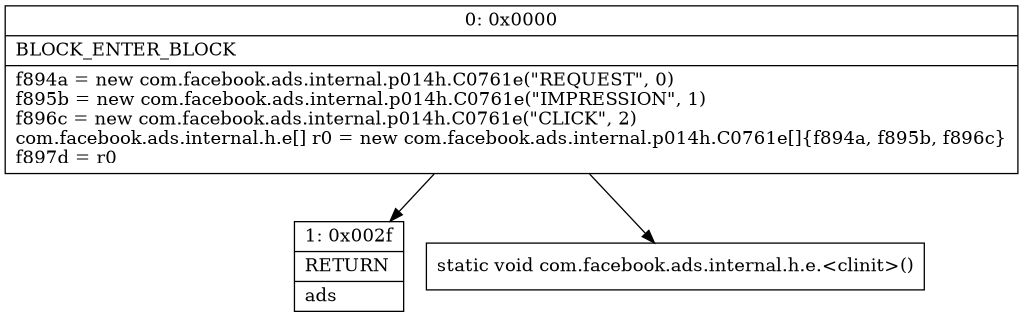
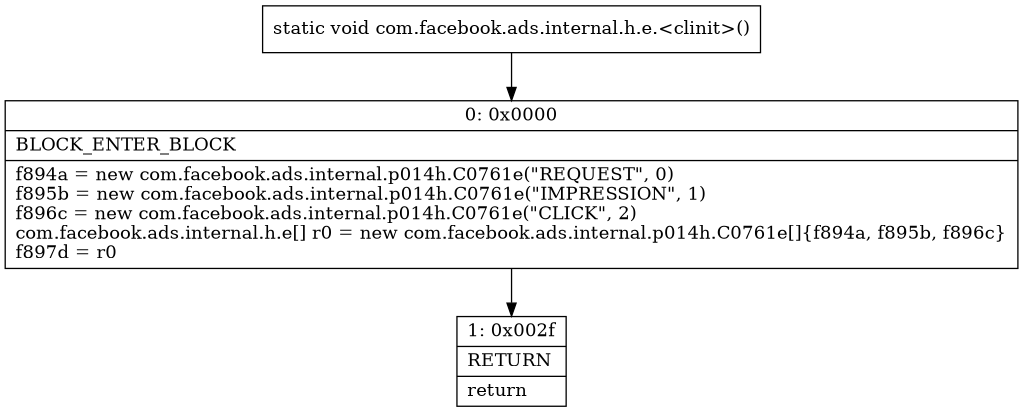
edge "0: 0x0000" -> "static void com.facebook.ads.internal.h.e.<clinit>()": reversed
node "1: 0x002f": text "ads" -> "return"
